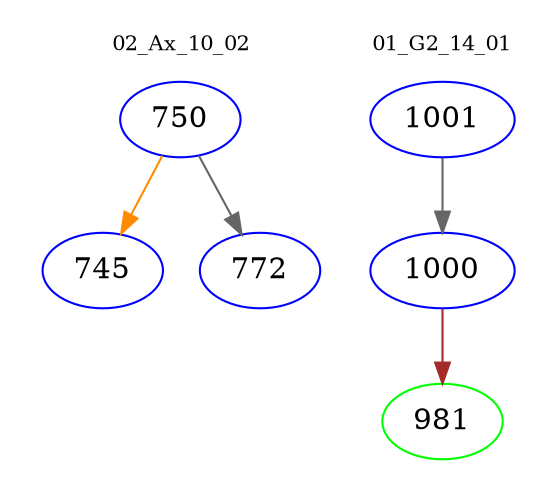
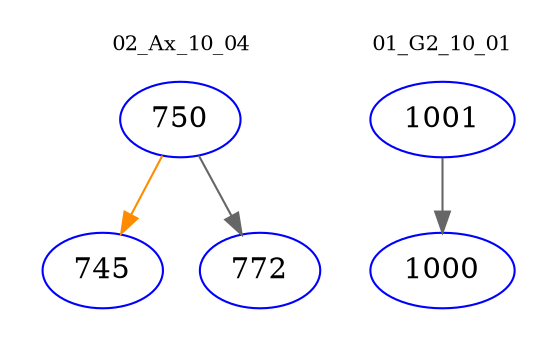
cluster "02_Ax_10_02": label "02_Ax_10_02" -> "02_Ax_10_04"
cluster "01_G2_14_01": label "01_G2_14_01" -> "01_G2_10_01"
node "981": removed
